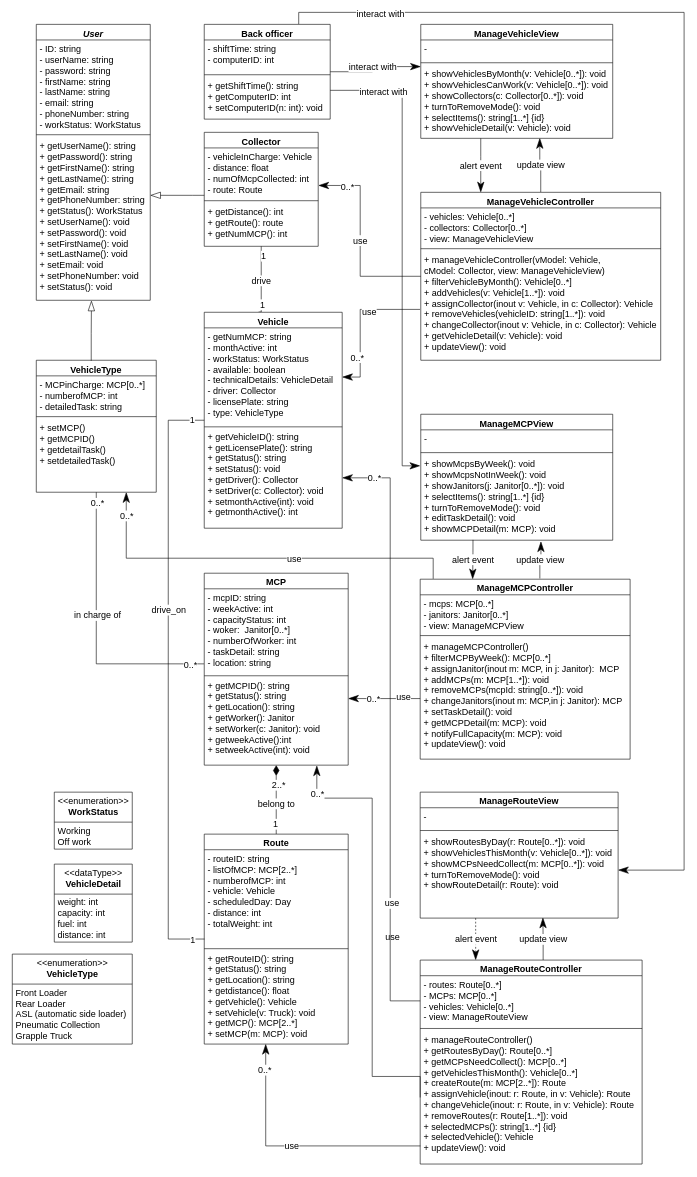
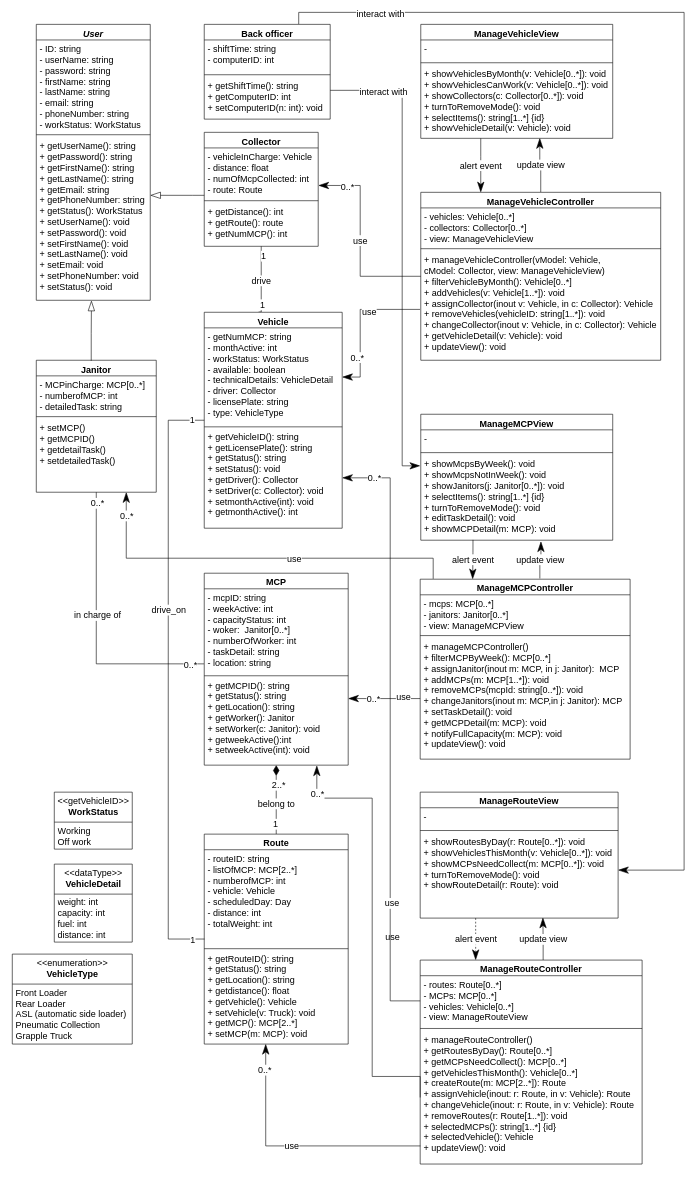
edge "Back officer" -> "+ showVehiclesByMonth(v: Vehicle[0..*]): void + showVehiclesCanWork(v: Vehicle[0..*]): void + showCollectors(c: Collector[0..*]): void + turnToRemoveMode(): void + selectItems(): string[1..*] {id} + showVehicleDetail(v: Vehicle): void": removed, label "interact with"
node "VehicleType": label "VehicleType" -> "Janitor"
node "<<enumeration>>WorkStatus": label "<<enumeration>>WorkStatus" -> "<<getVehicleID>>WorkStatus"
